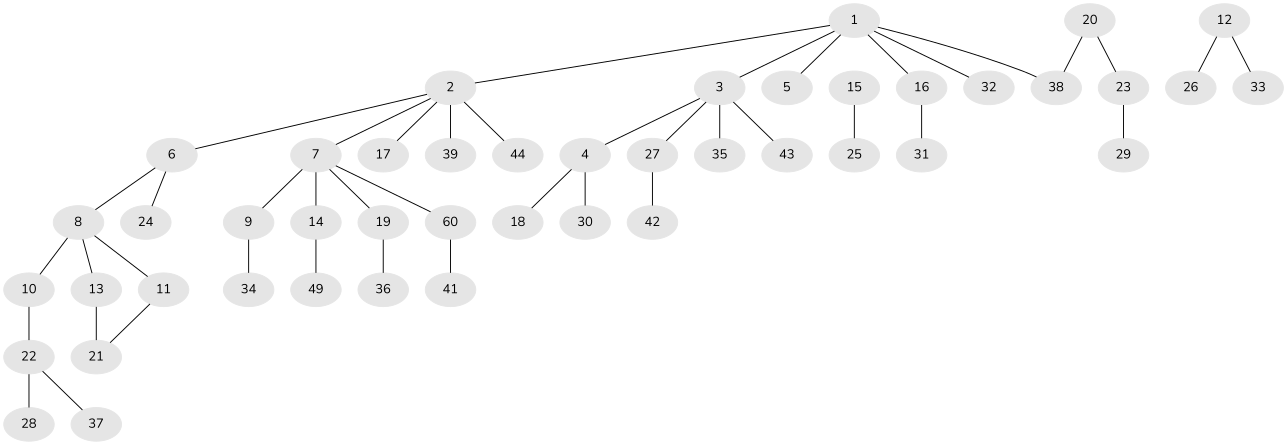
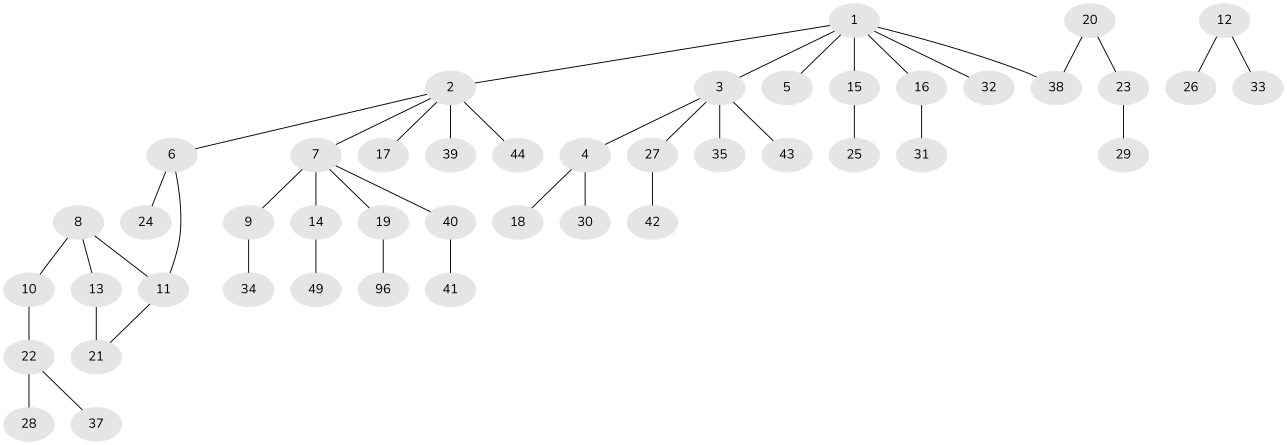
edge "1" -- "15": added
edge "6" -- "8": now "6" -- "11"
node "60": label "60" -> "40"
node "36": label "36" -> "96"
